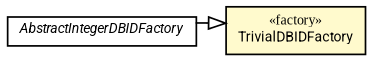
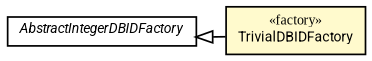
edge "AbstractIntegerDBIDFactory" -> "TrivialDBIDFactory": reversed
